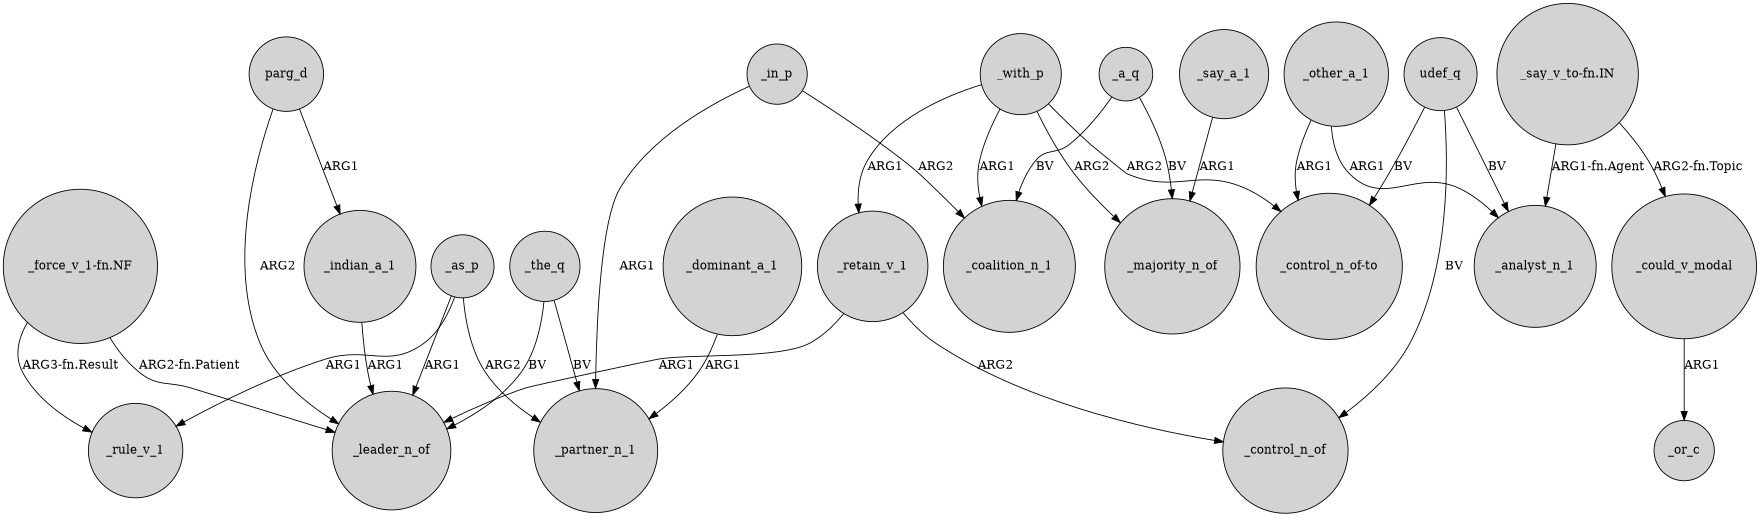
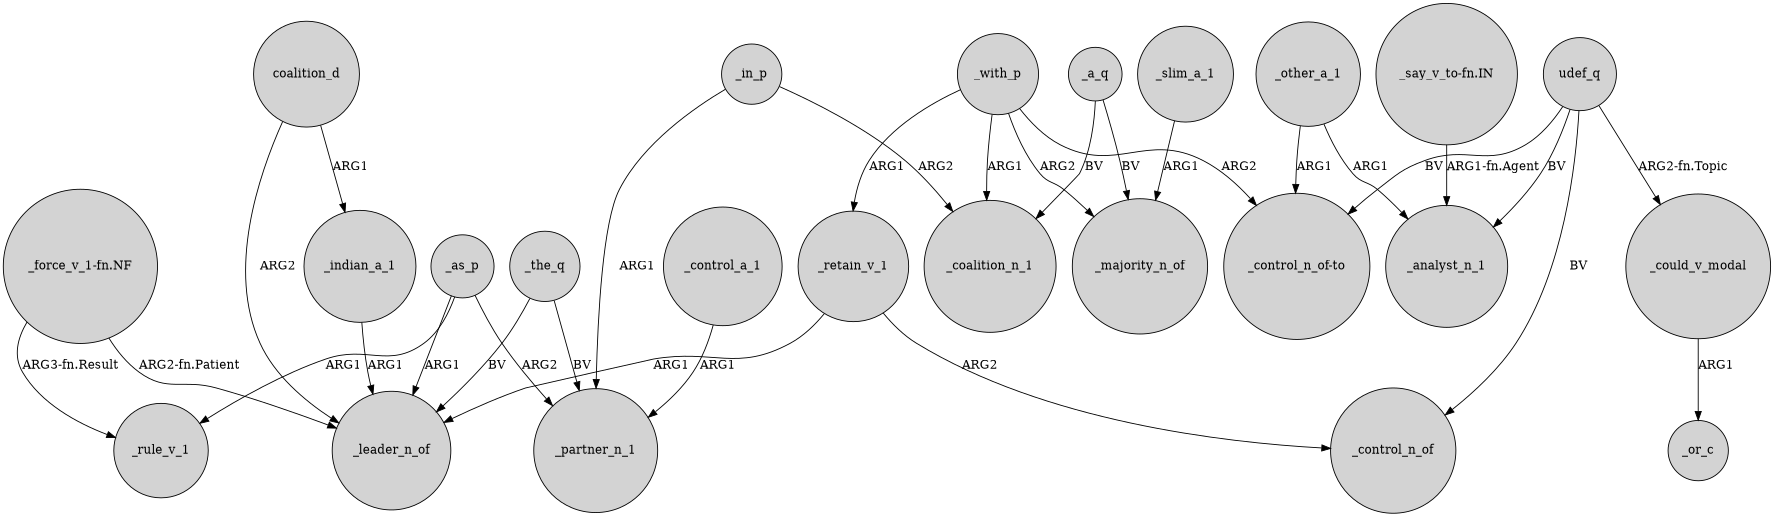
node "parg_d": label "parg_d" -> "coalition_d"
node "_say_a_1": label "_say_a_1" -> "_slim_a_1"
edge "_say_v_to-fn.IN" -> "_could_v_modal": now "udef_q" -> "_could_v_modal"
node "_dominant_a_1": label "_dominant_a_1" -> "_control_a_1"
